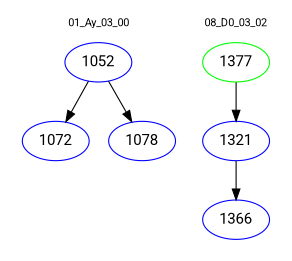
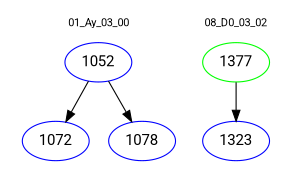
node "1321": label "1321" -> "1323"
node "1366": removed
